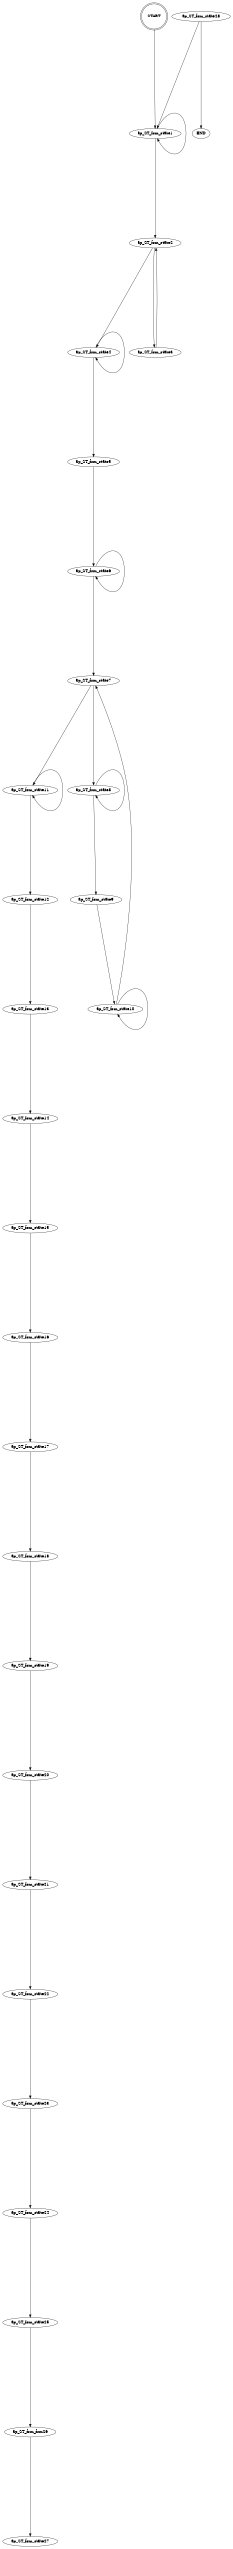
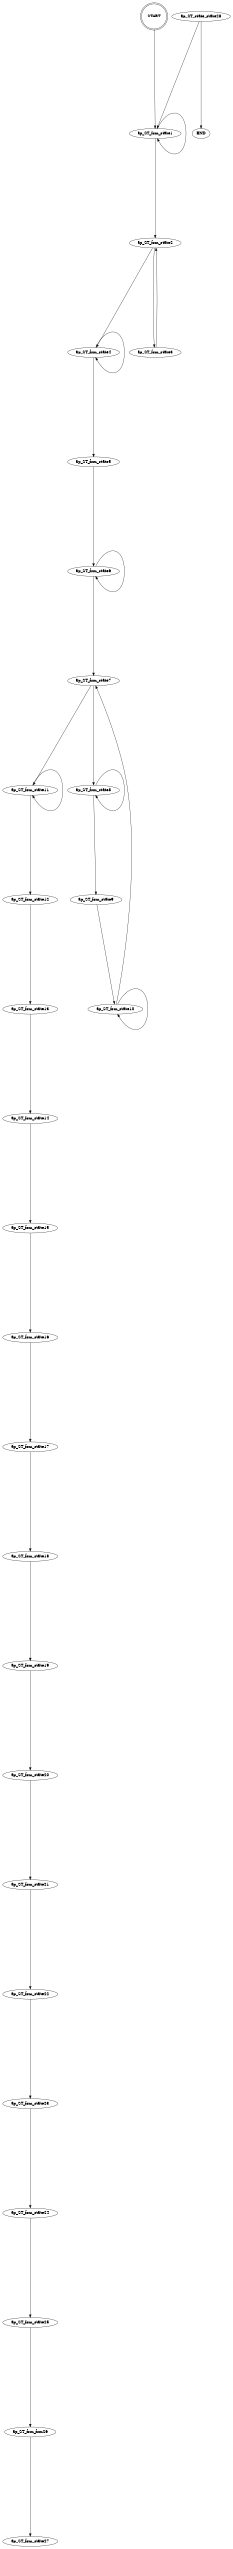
node "ap_ST_fsm_state28": label "ap_ST_fsm_state28" -> "ap_ST_state_state28"
